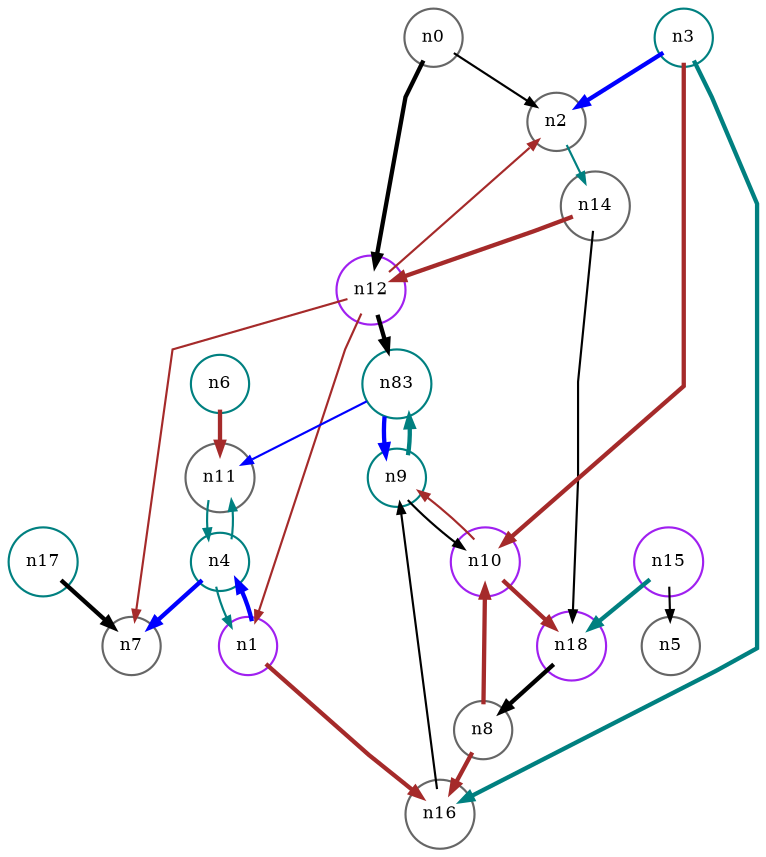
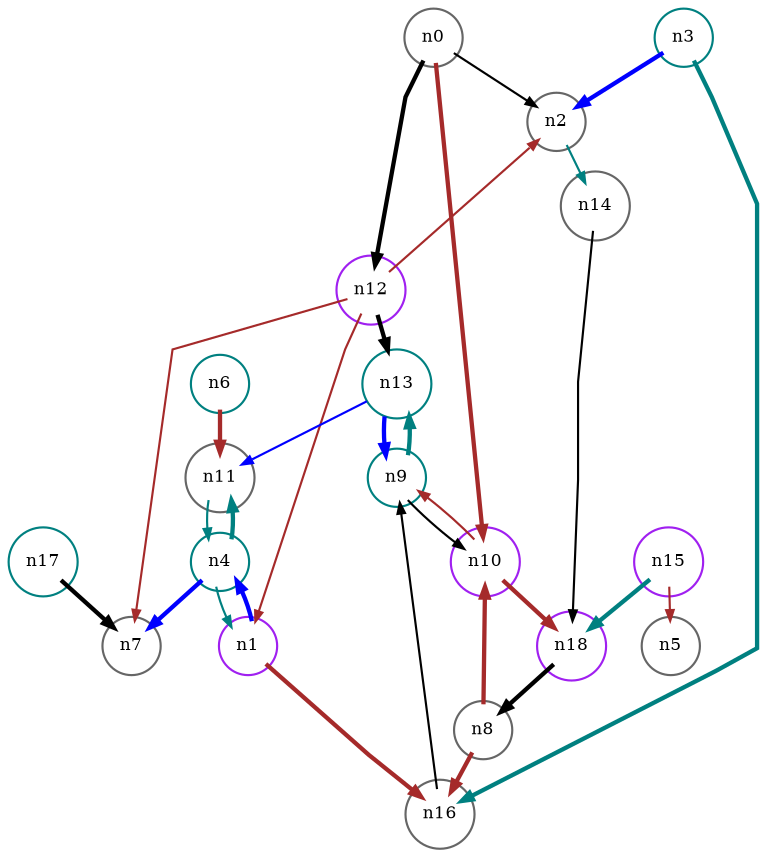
edge "n14" -> "n12": removed
edge "n3" -> "n10": now "n0" -> "n10"
node "n83": label "n83" -> "n13"
edge "n4" -> "n11": style solid -> bold
edge "n15" -> "n5": color black -> brown
